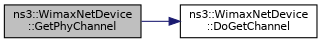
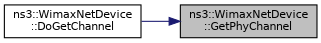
edge "ns3::WimaxNetDevice ::GetPhyChannel" -> "ns3::WimaxNetDevice ::DoGetChannel": reversed
